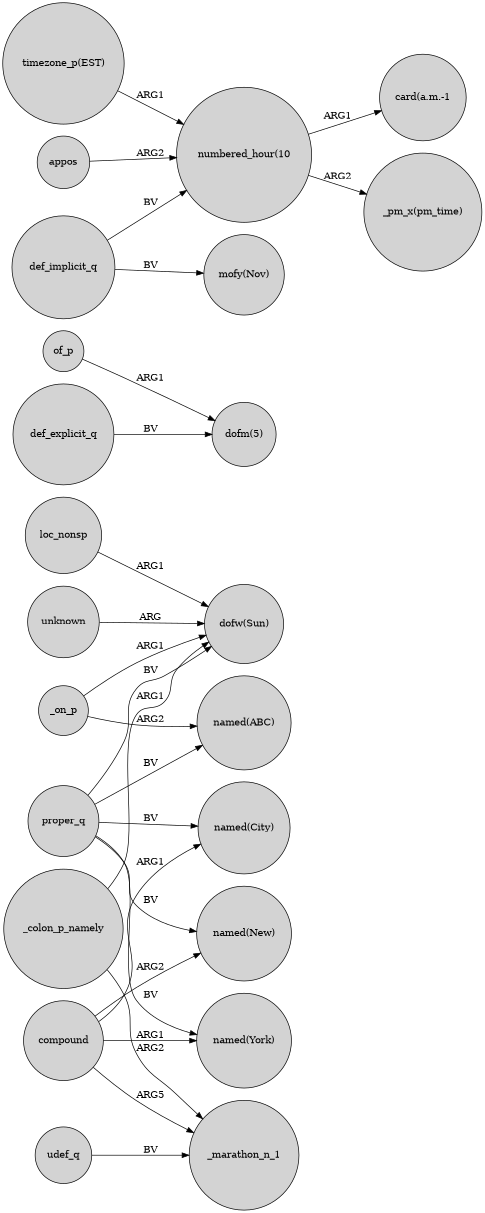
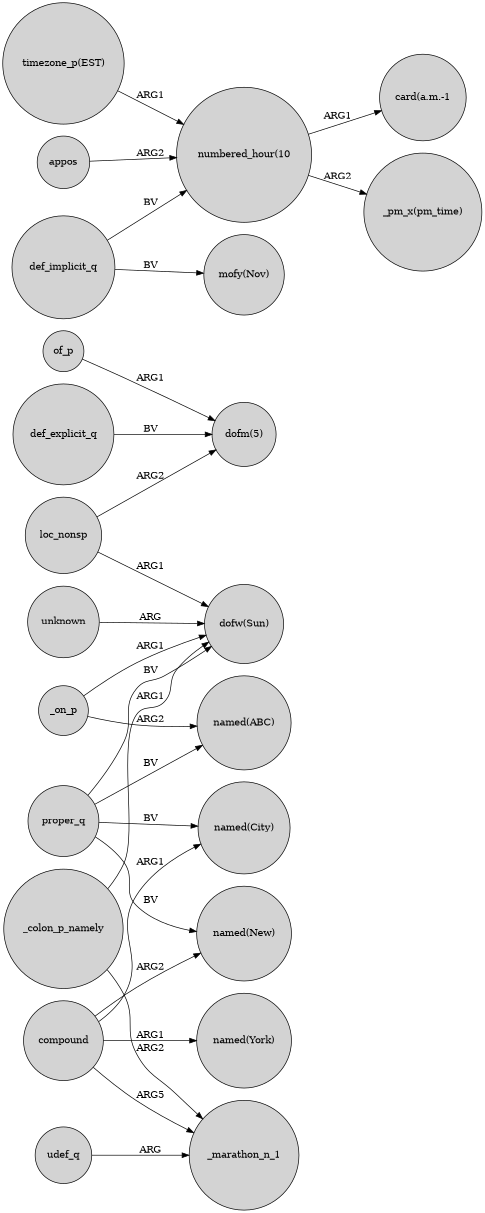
edge "loc_nonsp" -> "dofm(5)": added, label "ARG2"
edge "proper_q" -> "named(York)": removed, label "BV"
edge "udef_q" -> "_marathon_n_1": label "BV" -> "ARG"
